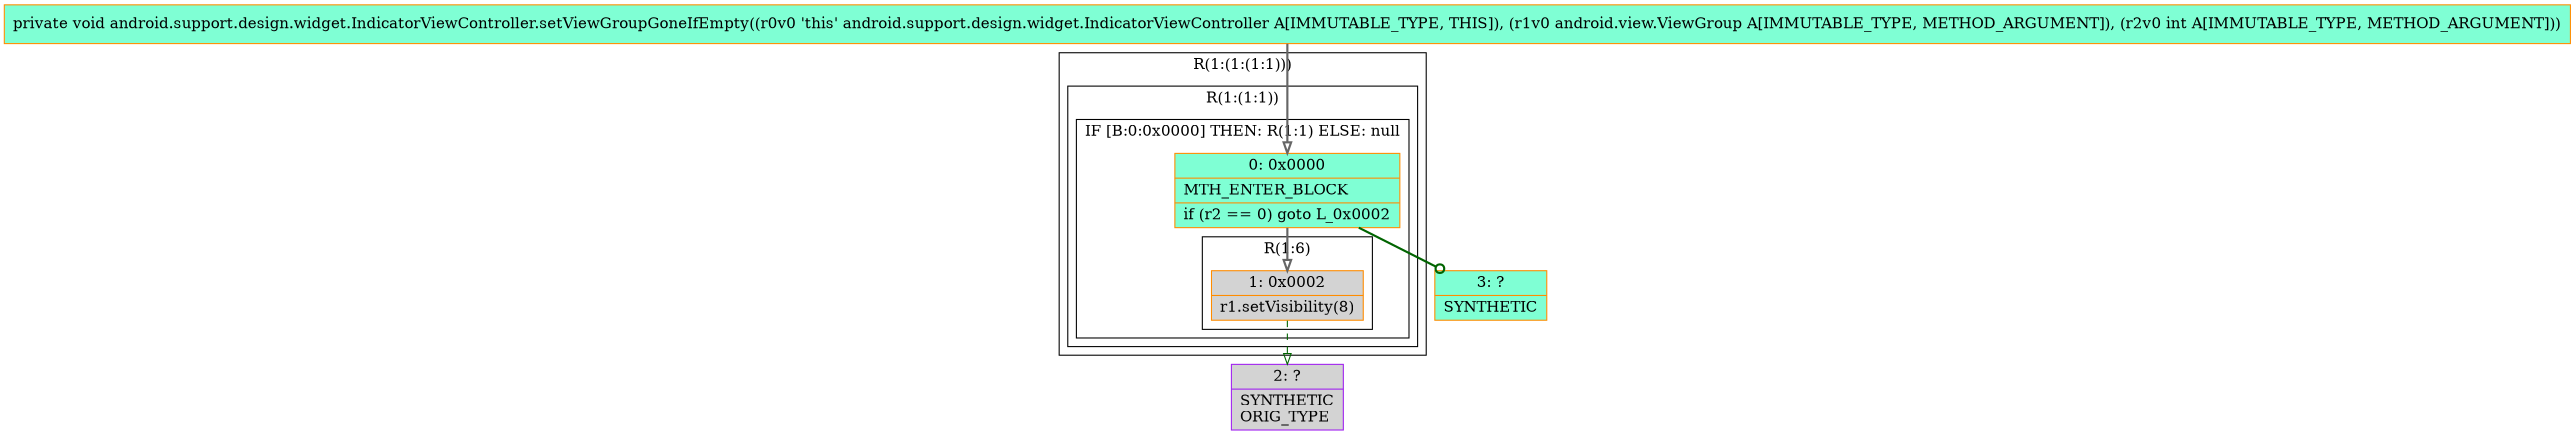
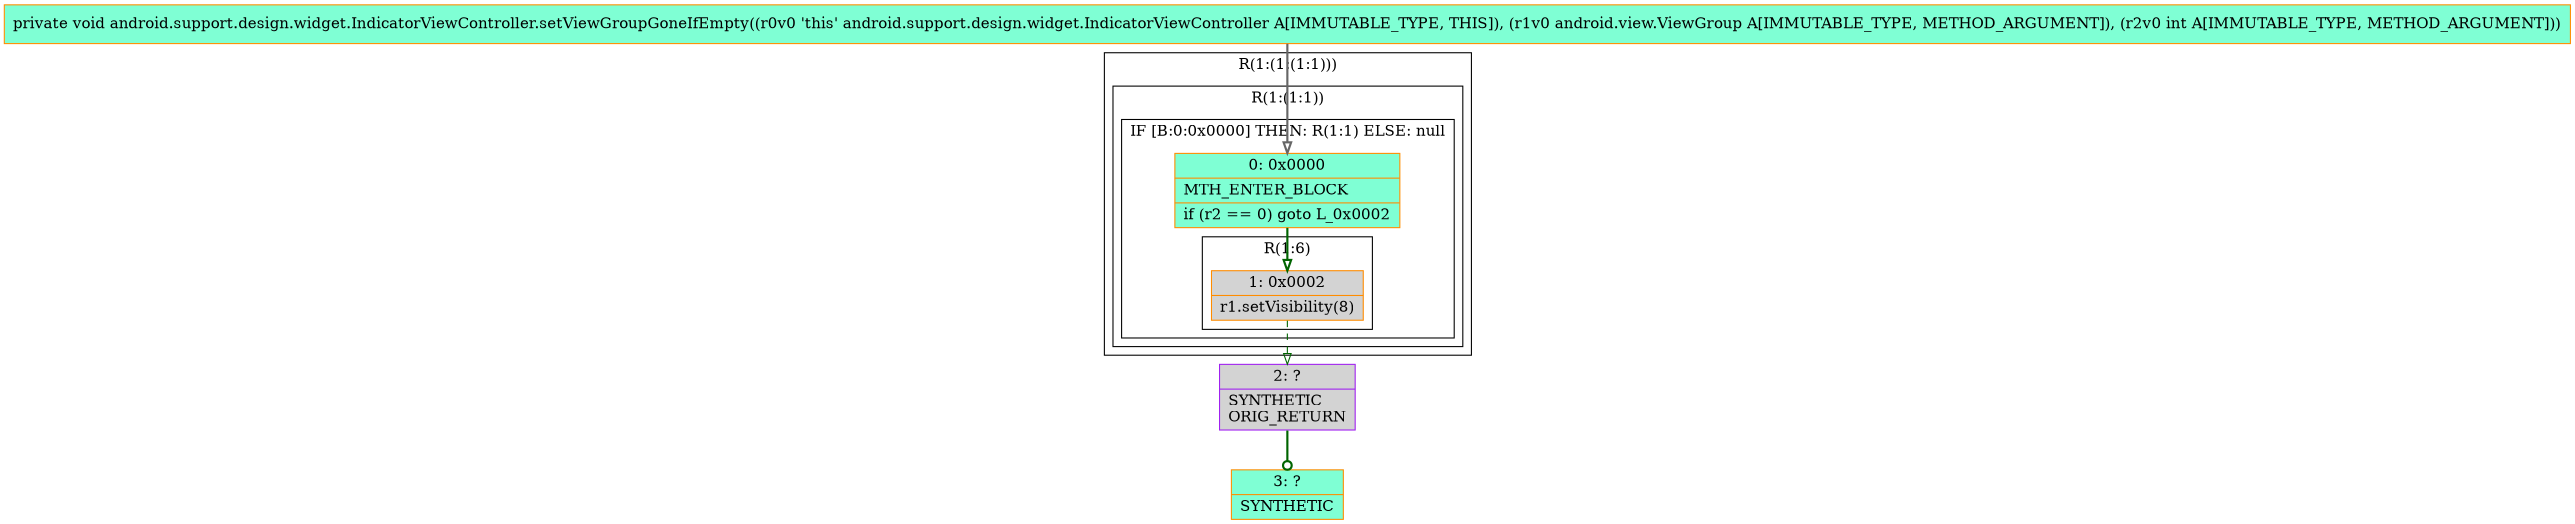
edge "0: 0x0000" -> "1: 0x0002": color gray40 -> darkgreen
edge "0: 0x0000" -> "3: ?": now "2: ?" -> "3: ?"
node "2: ?": text "ORIG_TYPE" -> "ORIG_RETURN"
